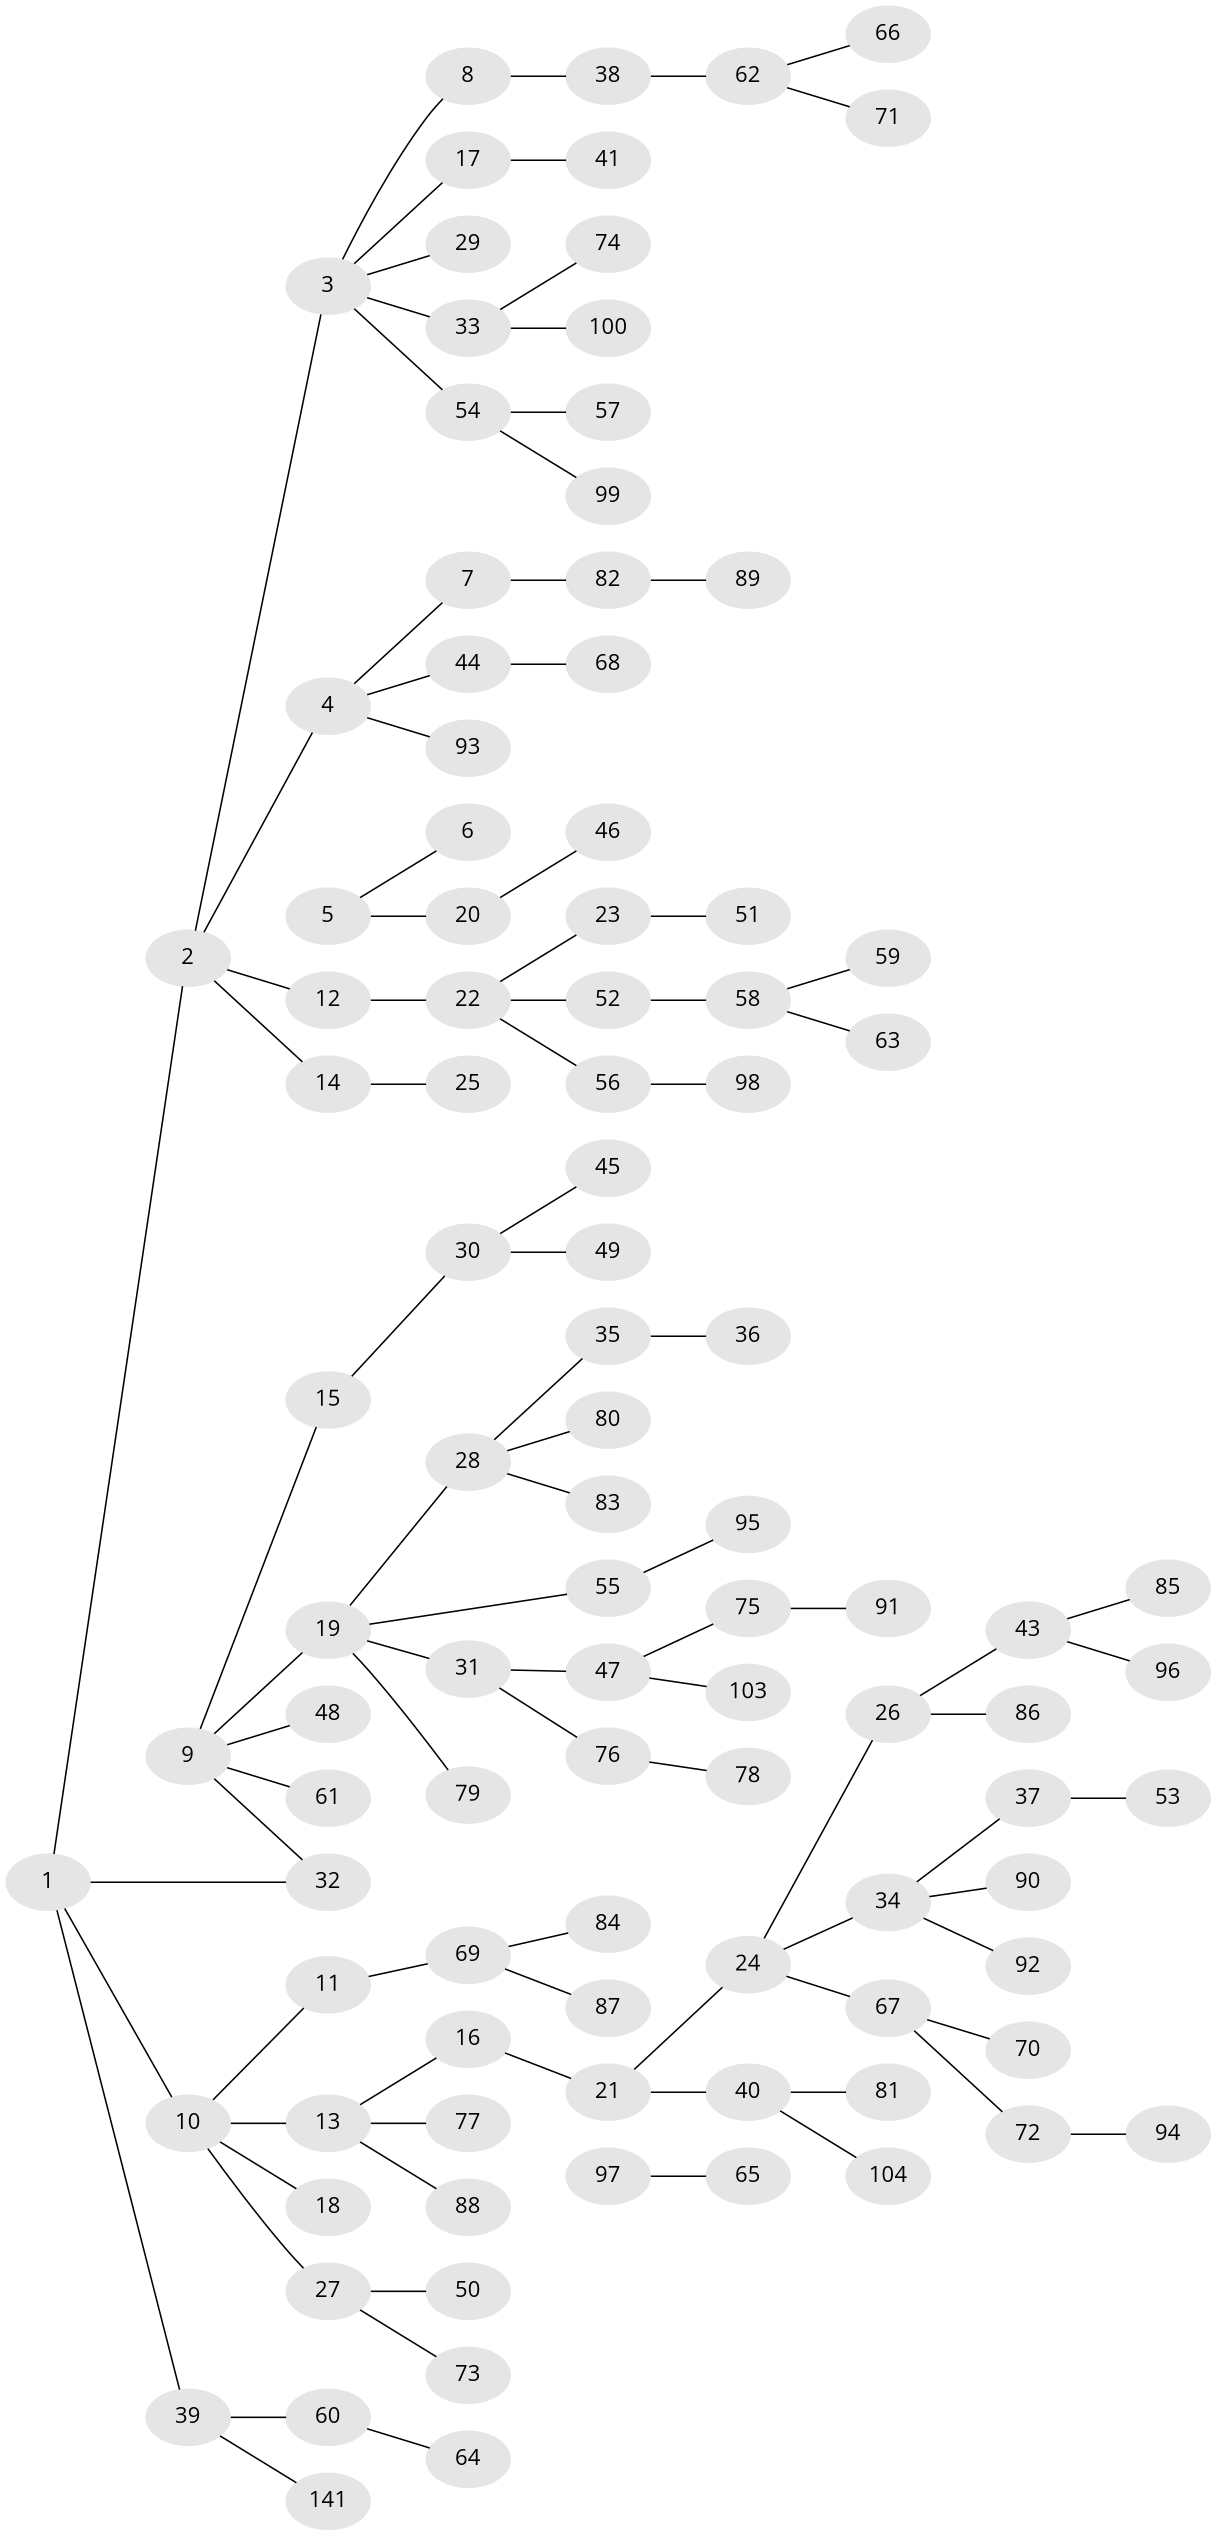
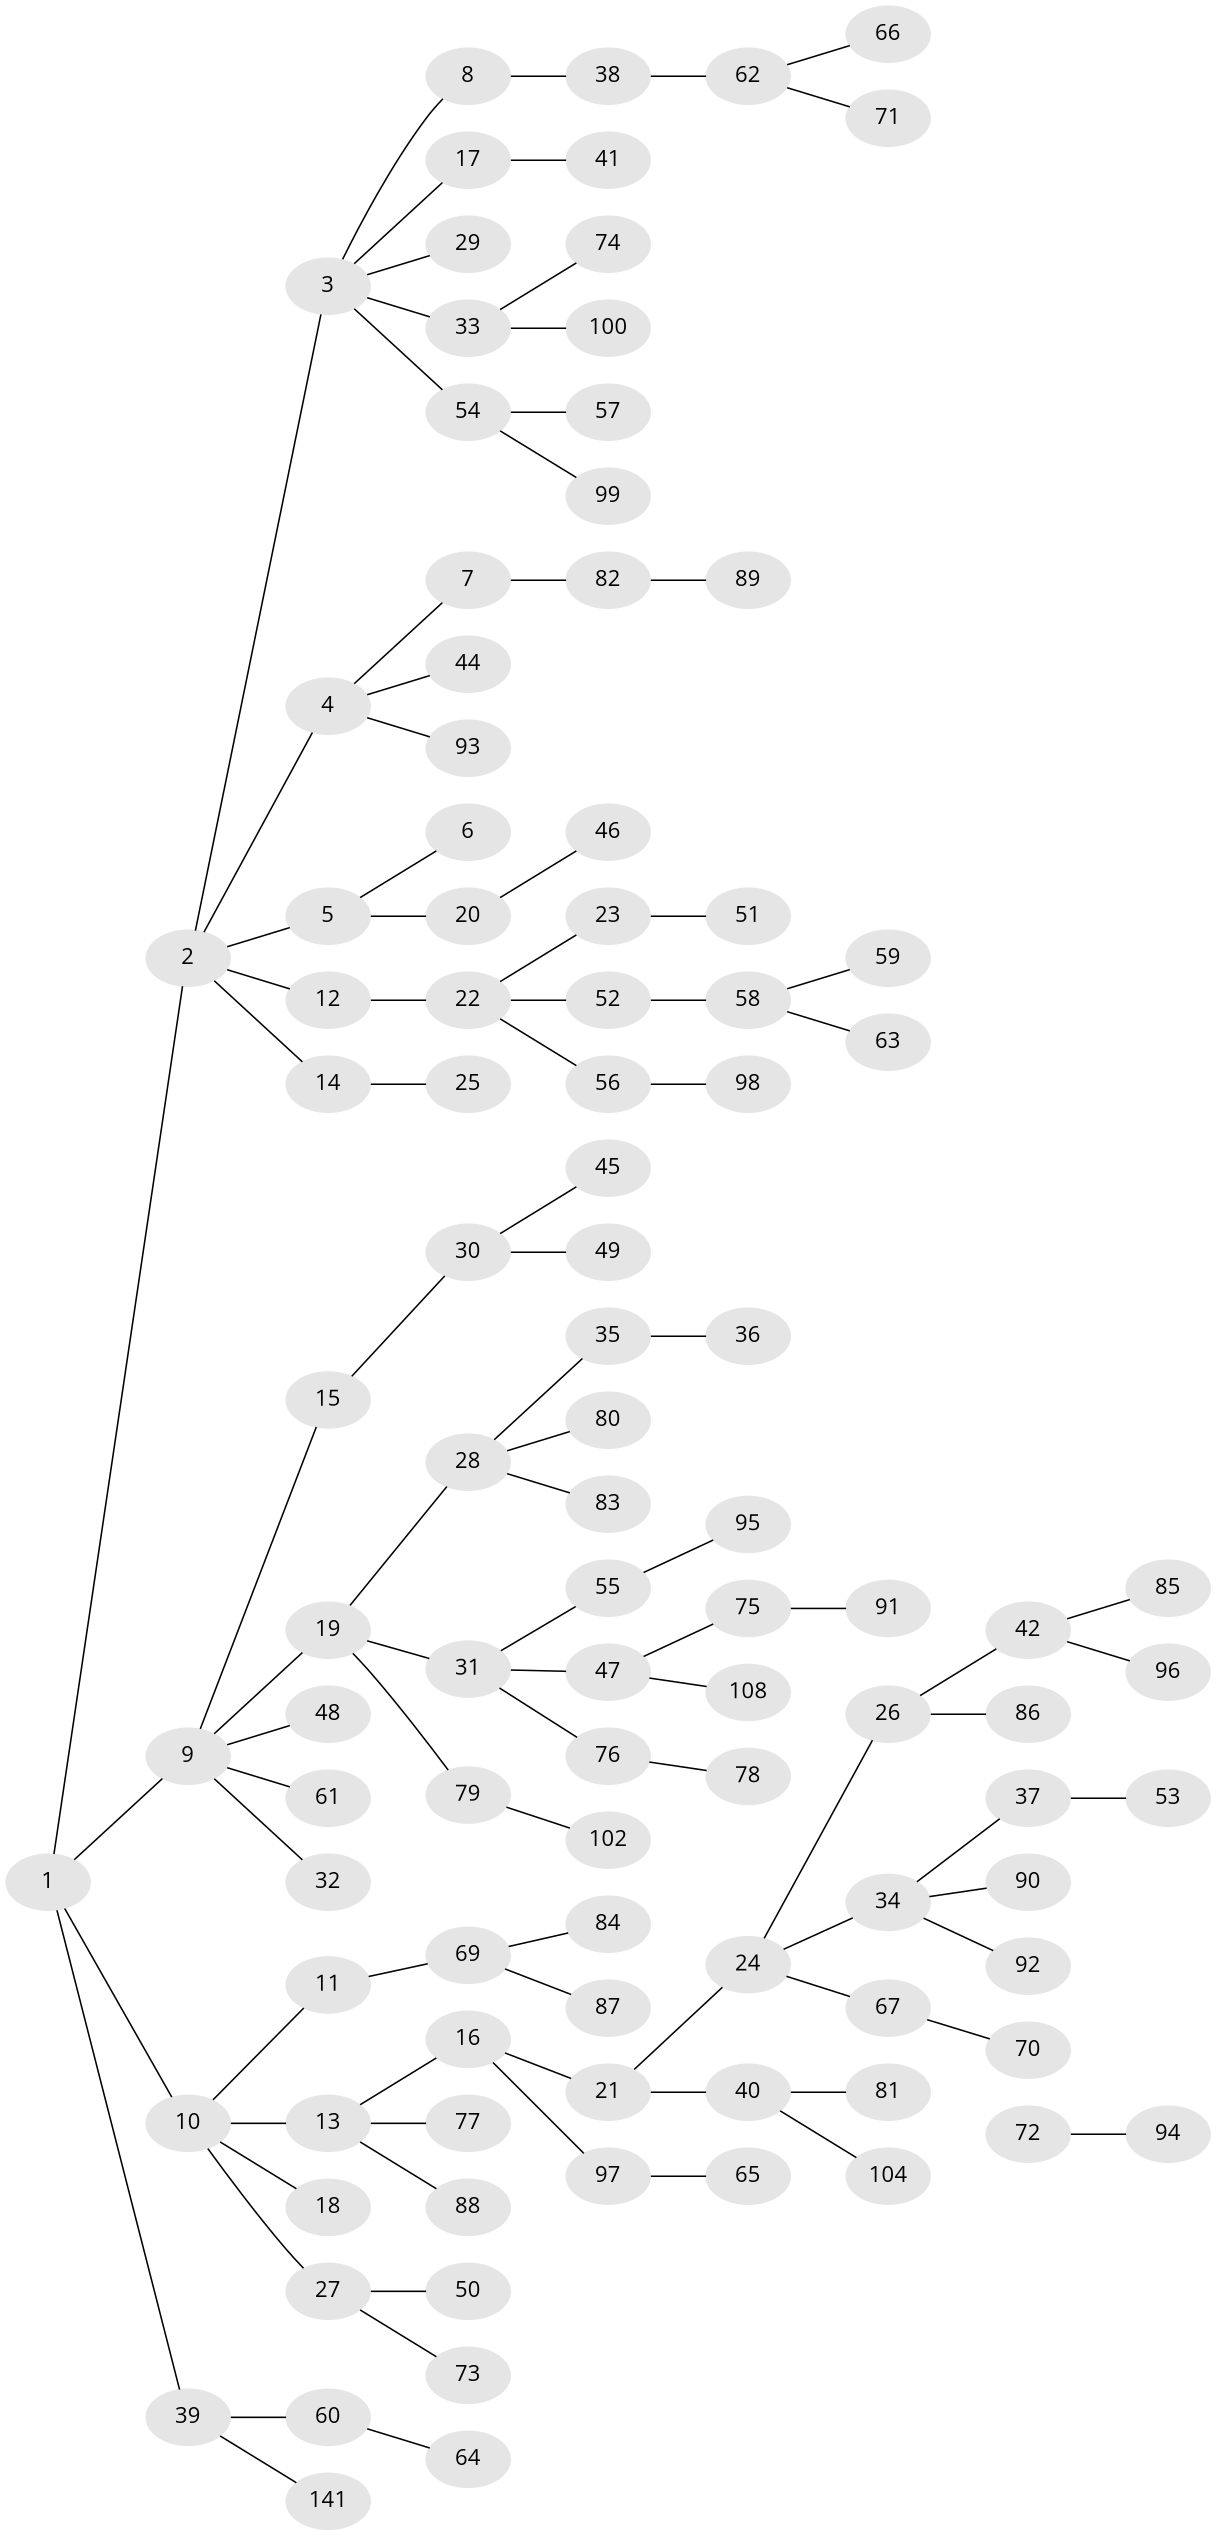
node "68": removed
edge "5" -- "2": added
edge "55" -- "19": now "55" -- "31"
node "43": label "43" -> "42"
node "103": label "103" -> "108"
node "102": added
edge "1" -- "32": now "1" -- "9"
edge "67" -- "72": removed
edge "16" -- "97": added
